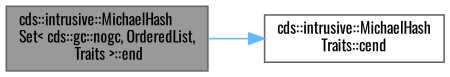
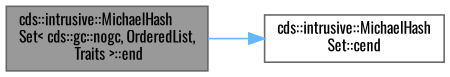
node "cds::intrusive::MichaelHash Traits::cend": label "cds::intrusive::MichaelHash Traits::cend" -> "cds::intrusive::MichaelHash Set::cend"
